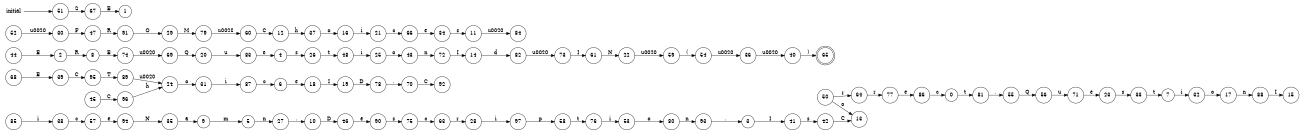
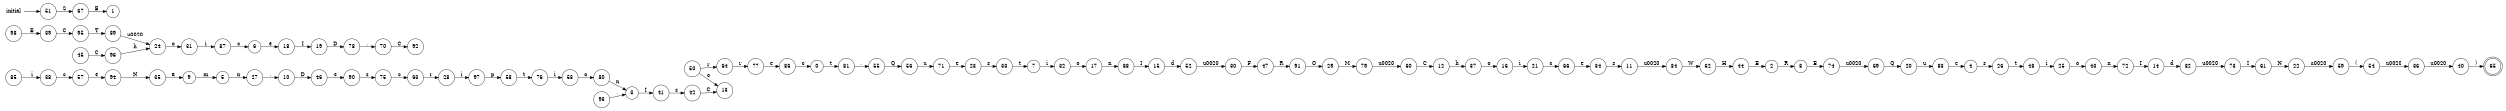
edge "15" -> "52": added, label "d"
node "62": added
node "68": label "68" -> "98"
edge "80" -> "93": now "80" -> "3"
